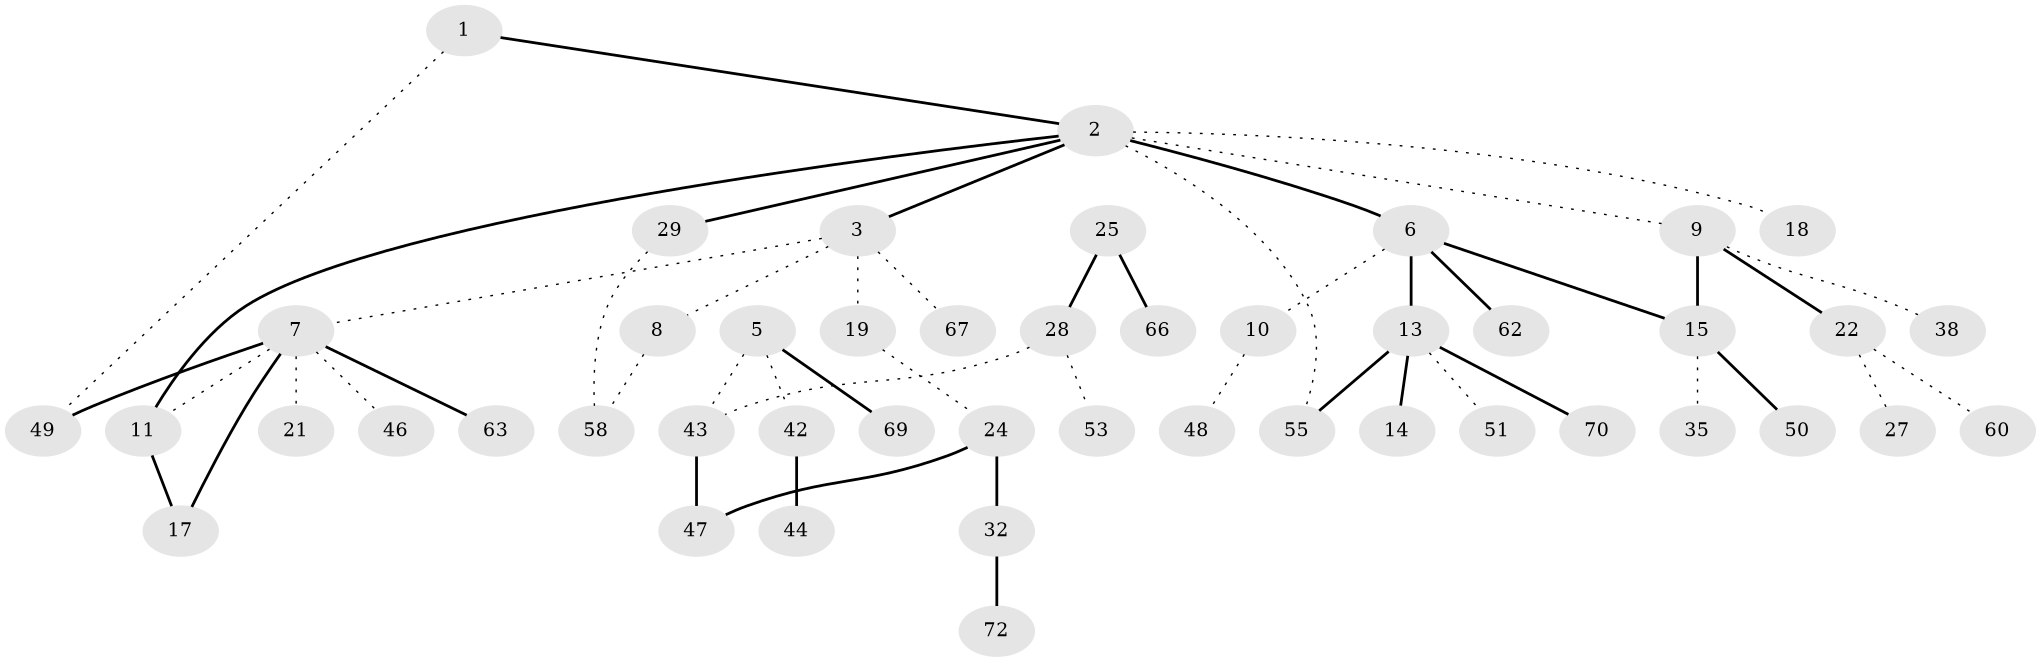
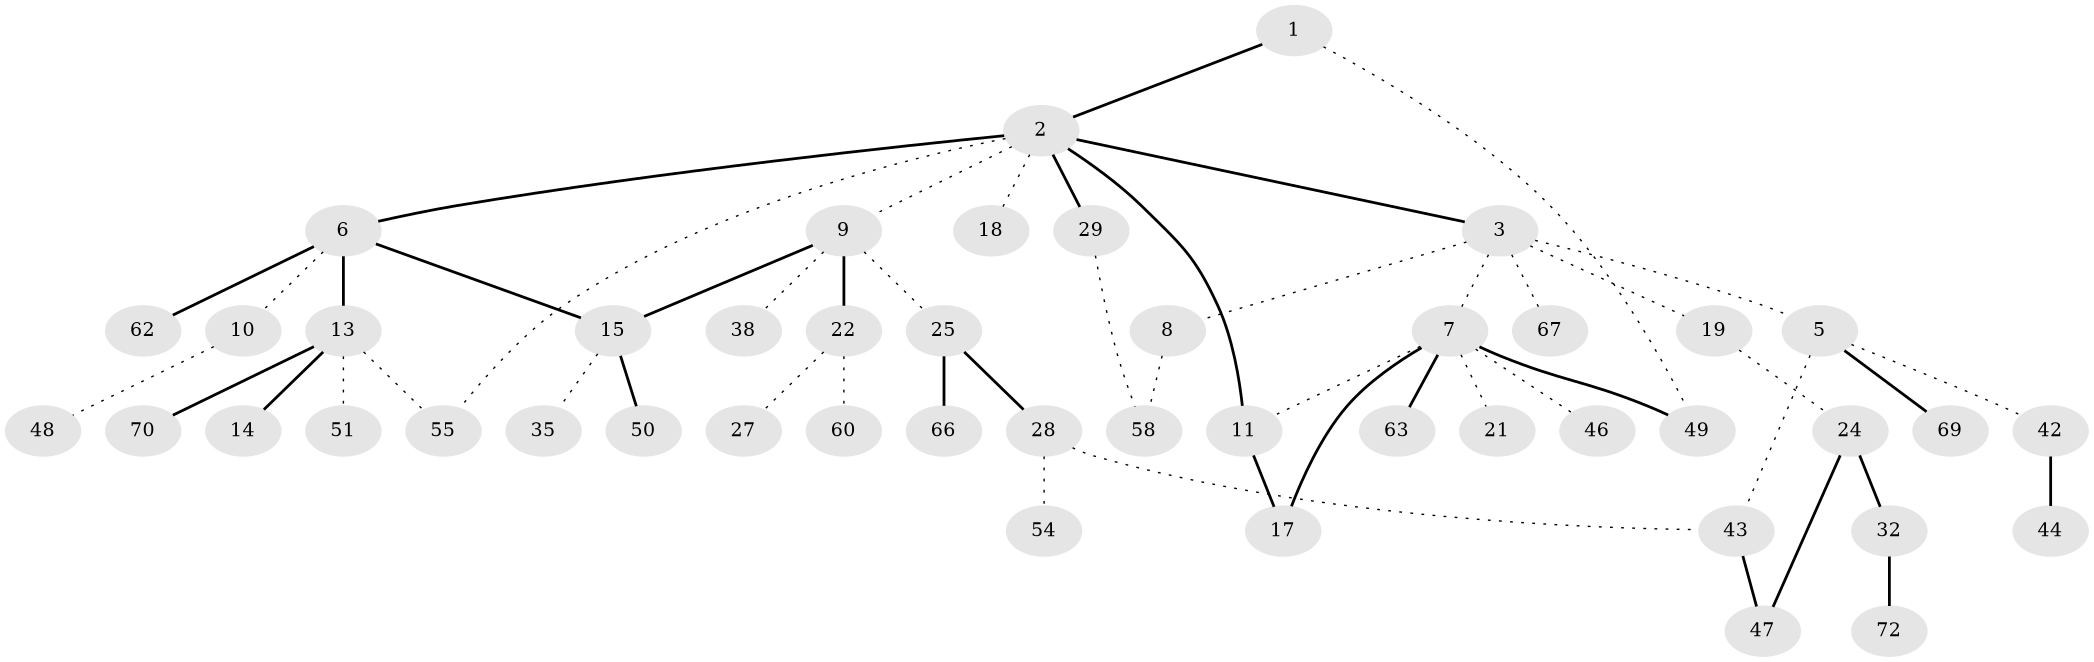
edge "3" -- "5": added
edge "9" -- "25": added
edge "13" -- "55": style bold -> dotted
node "53": label "53" -> "54"
